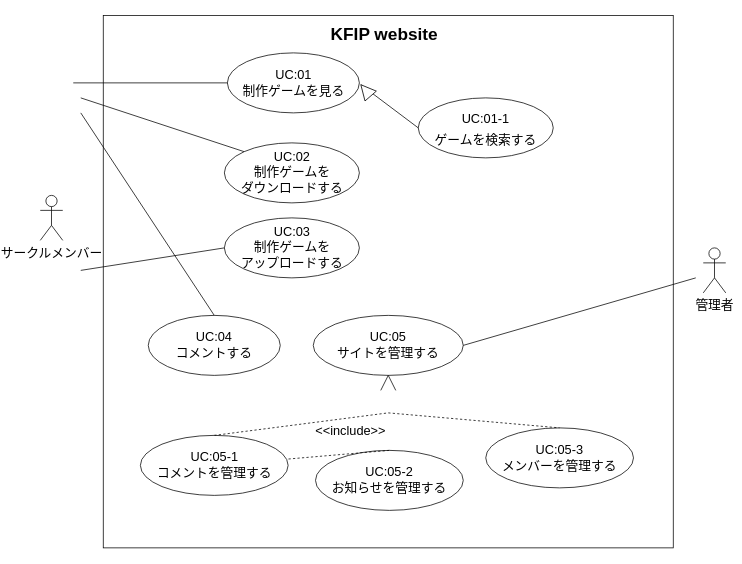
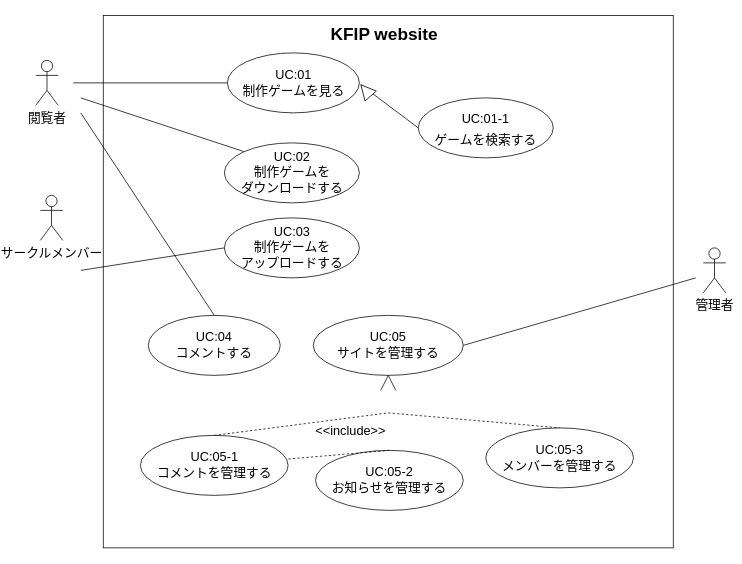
node "閲覧者": added
